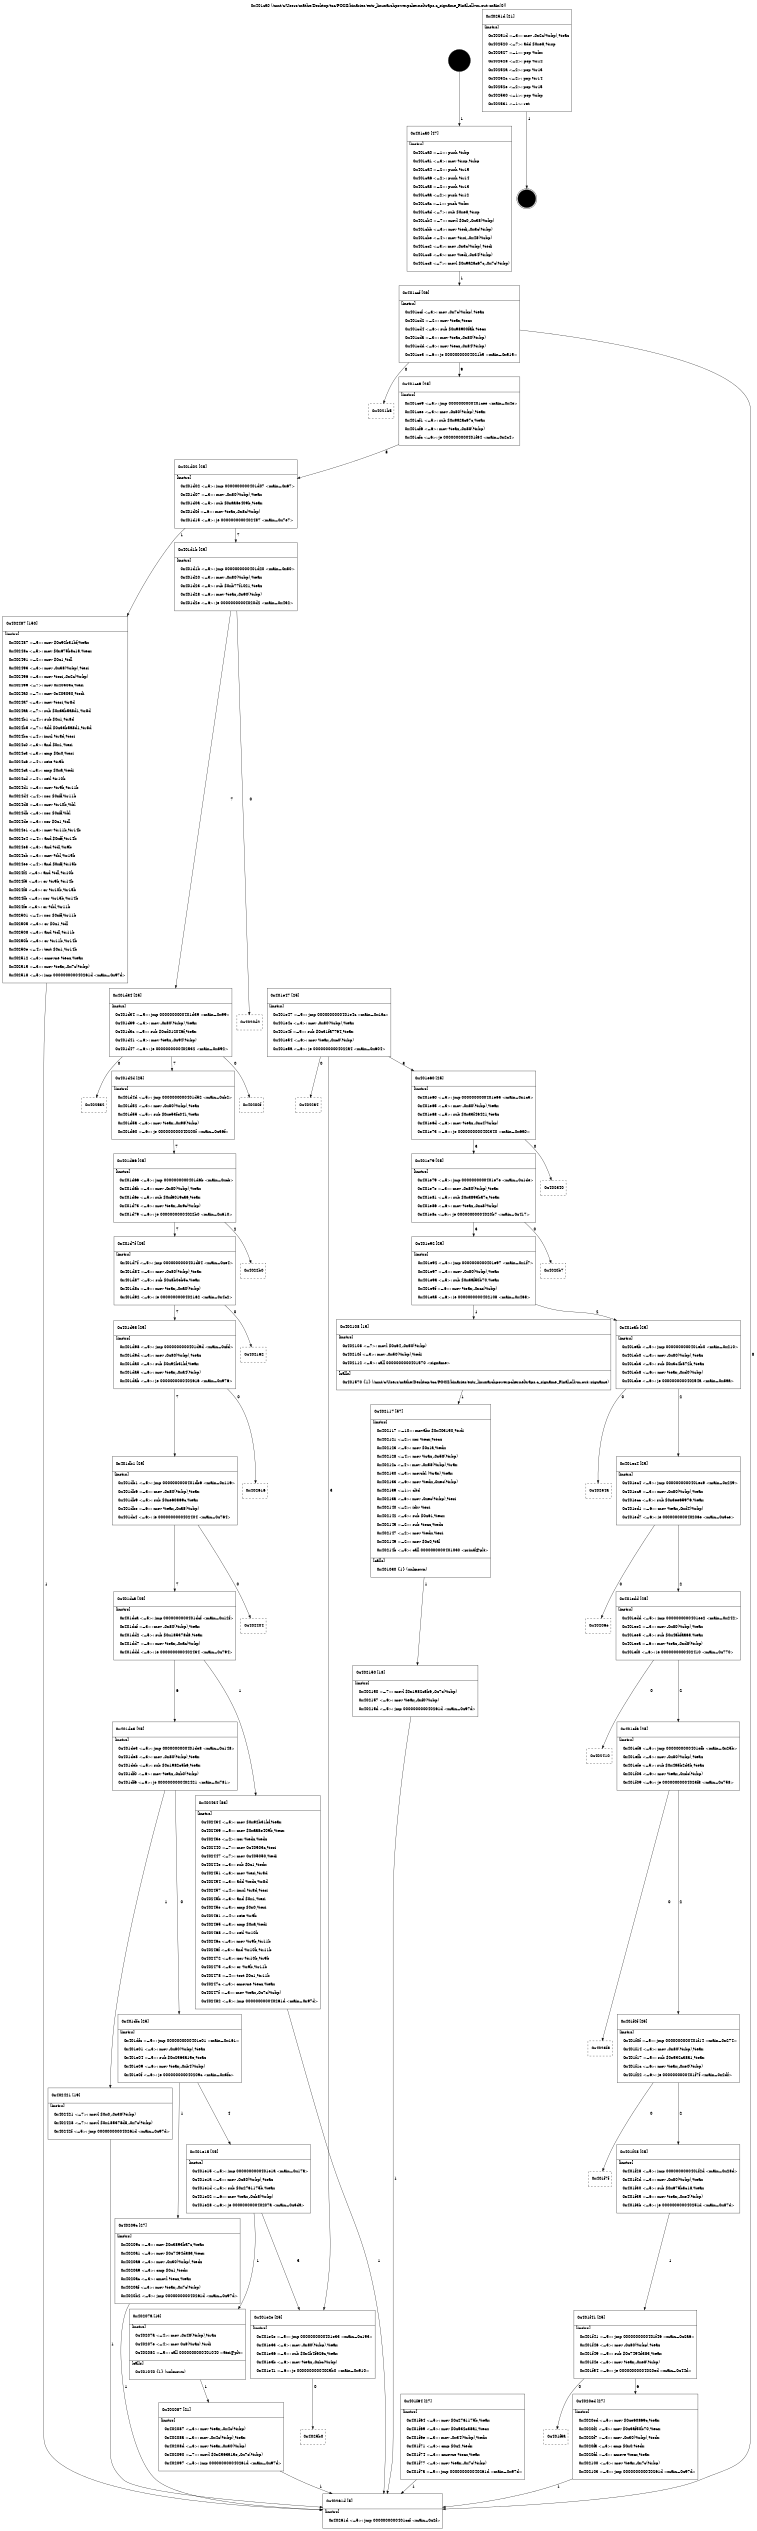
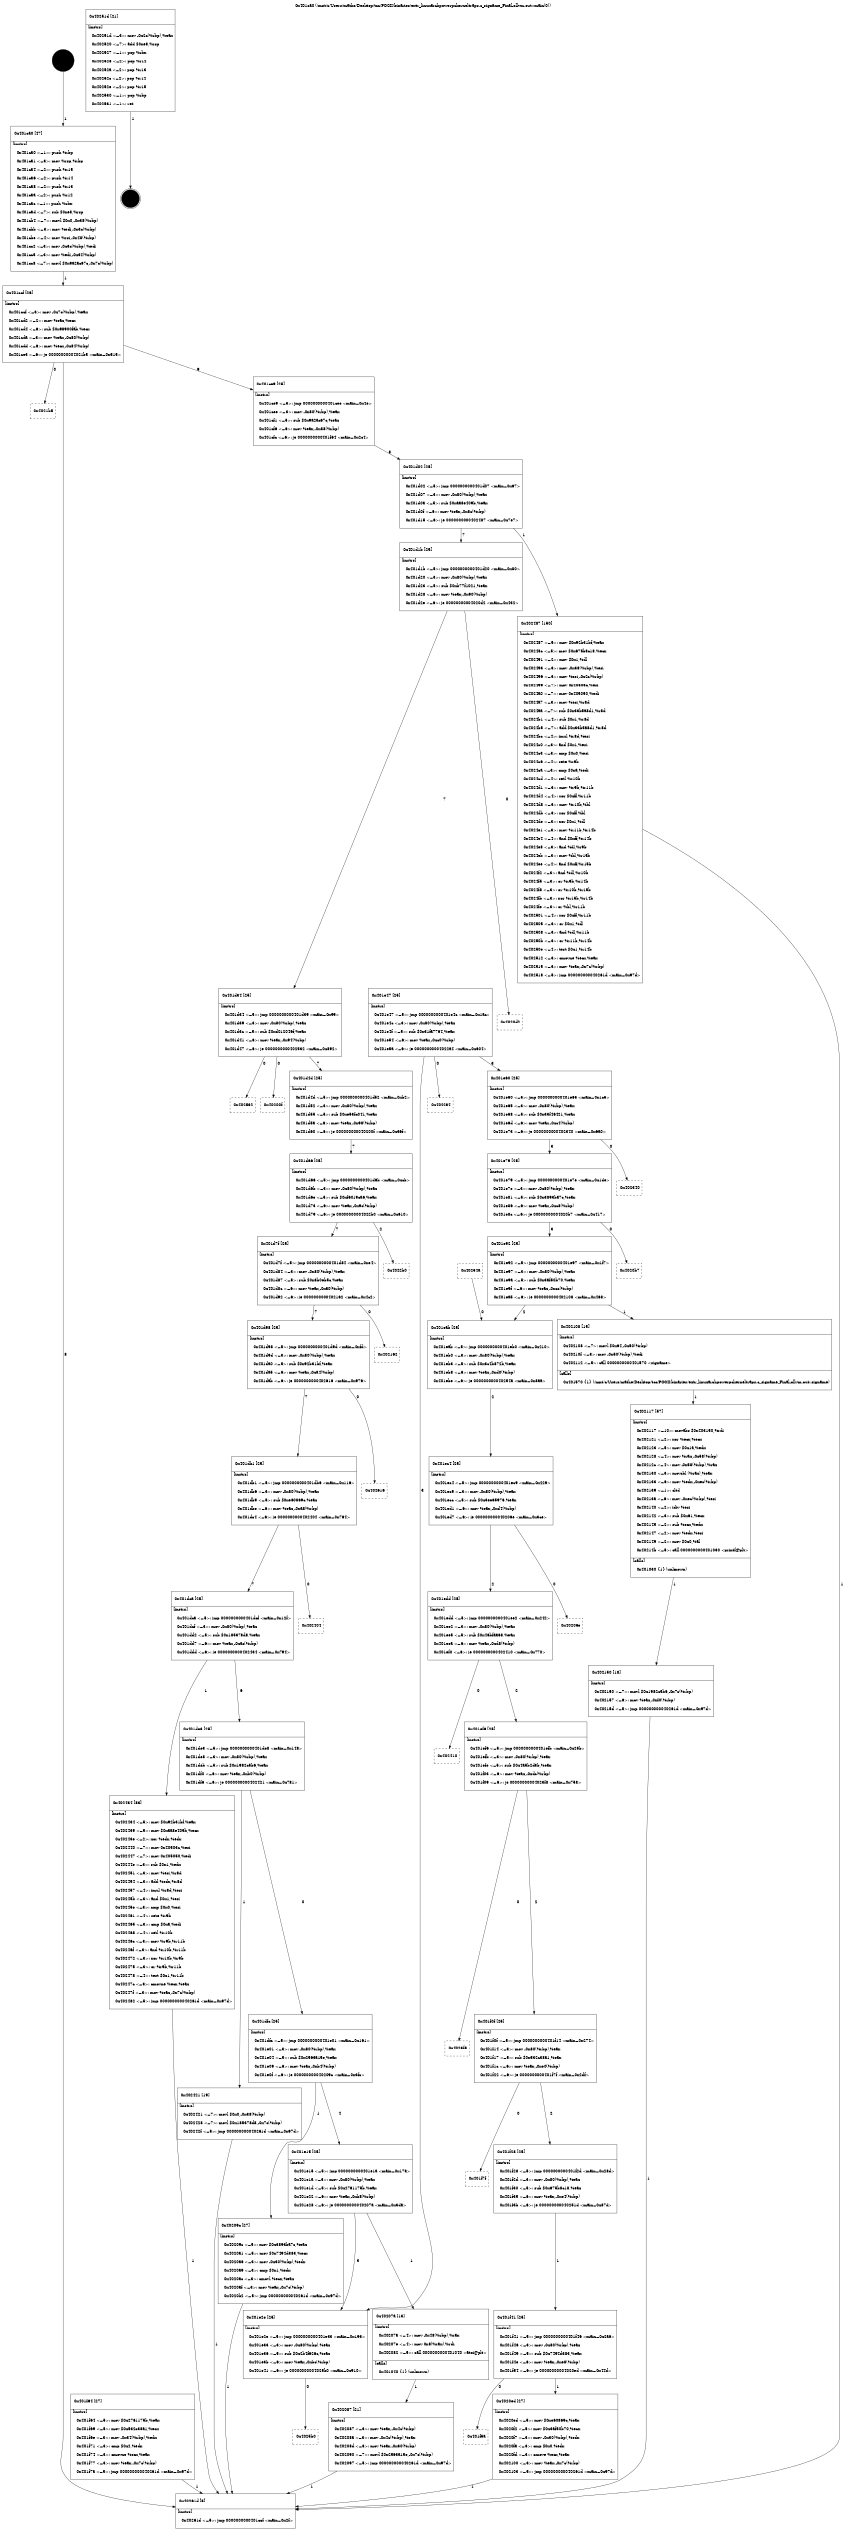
edge "0x401eab [25]" -> "0x40254a": reversed
edge "0x401f41 [25]" -> "0x4020ed [27]": label " 6" -> " 1"
